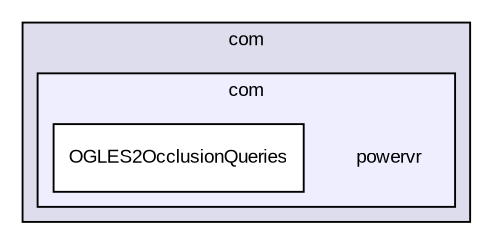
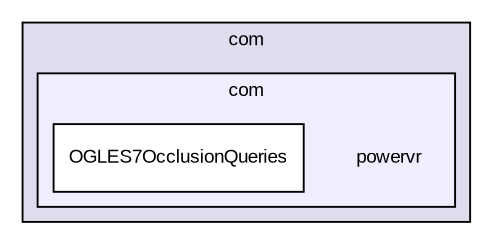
node "OGLES2OcclusionQueries": label "OGLES2OcclusionQueries" -> "OGLES7OcclusionQueries"
